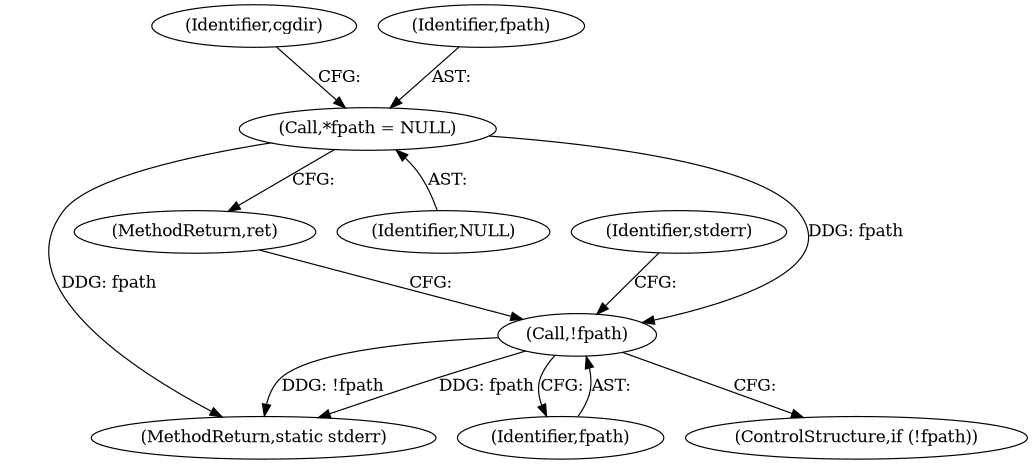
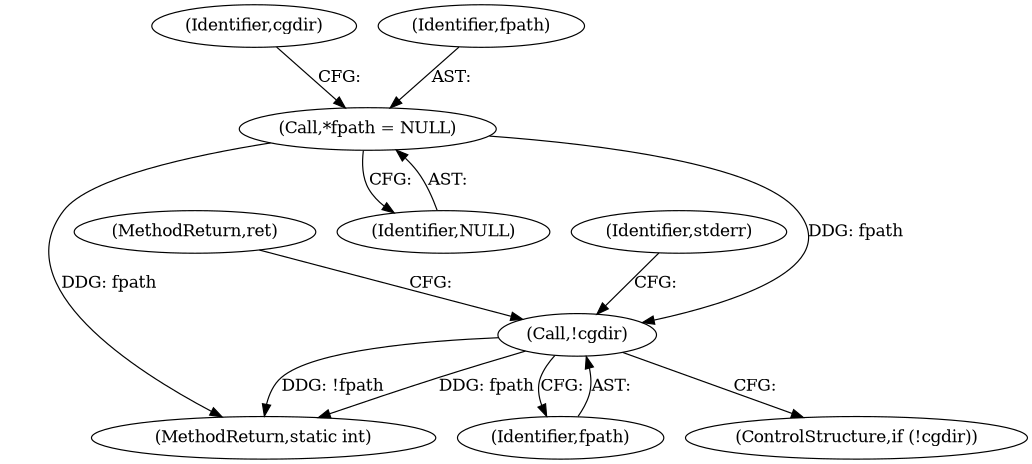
edge "(Call,*fpath = NULL)" -> "(MethodReturn,ret)": now "(Call,*fpath = NULL)" -> "(Identifier,NULL)"
node "(Call,!fpath)": label "(Call,!fpath)" -> "(Call,!cgdir)"
node "(MethodReturn,static stderr)": label "(MethodReturn,static stderr)" -> "(MethodReturn,static int)"
node "(ControlStructure,if (!fpath))": label "(ControlStructure,if (!fpath))" -> "(ControlStructure,if (!cgdir))"
